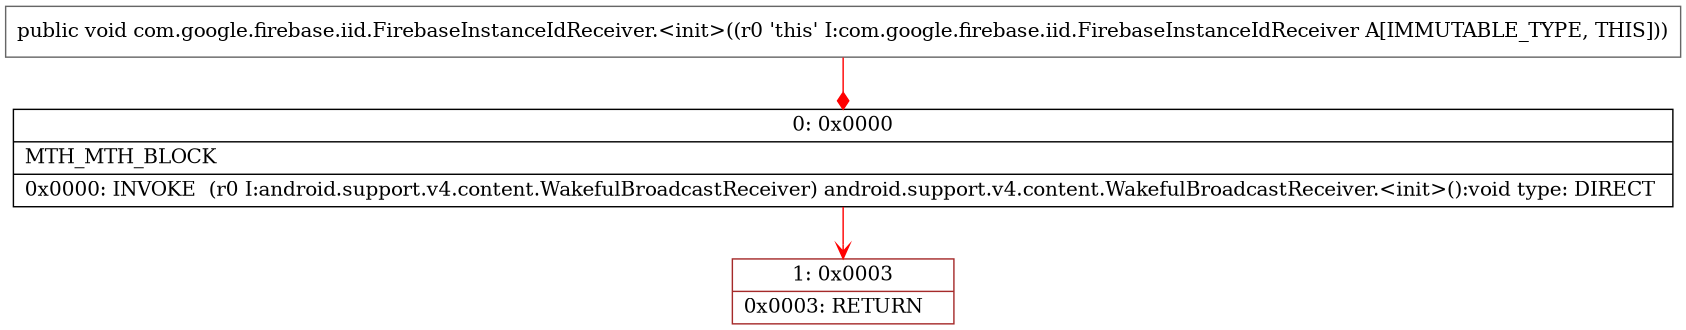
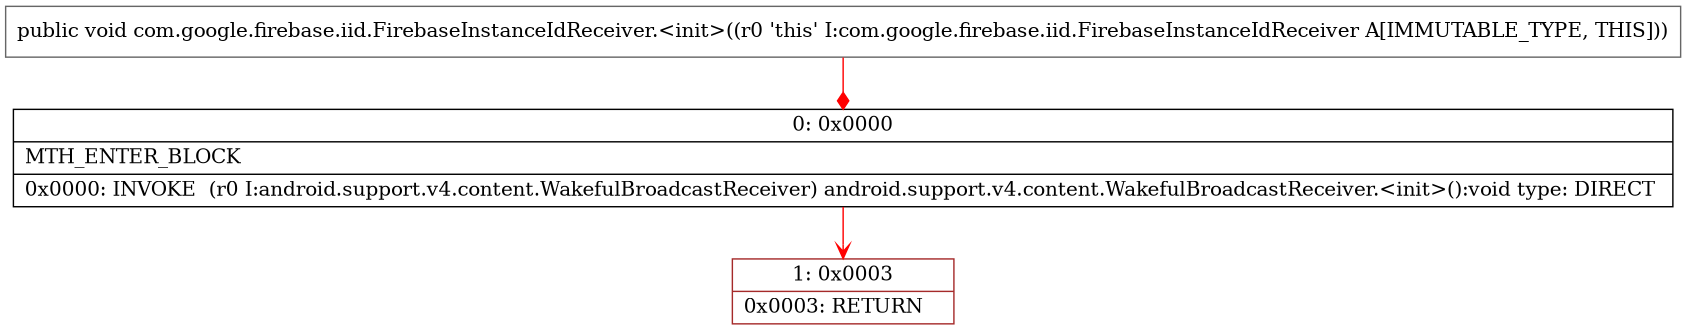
node "0: 0x0000": text "MTH_MTH_BLOCK" -> "MTH_ENTER_BLOCK"
